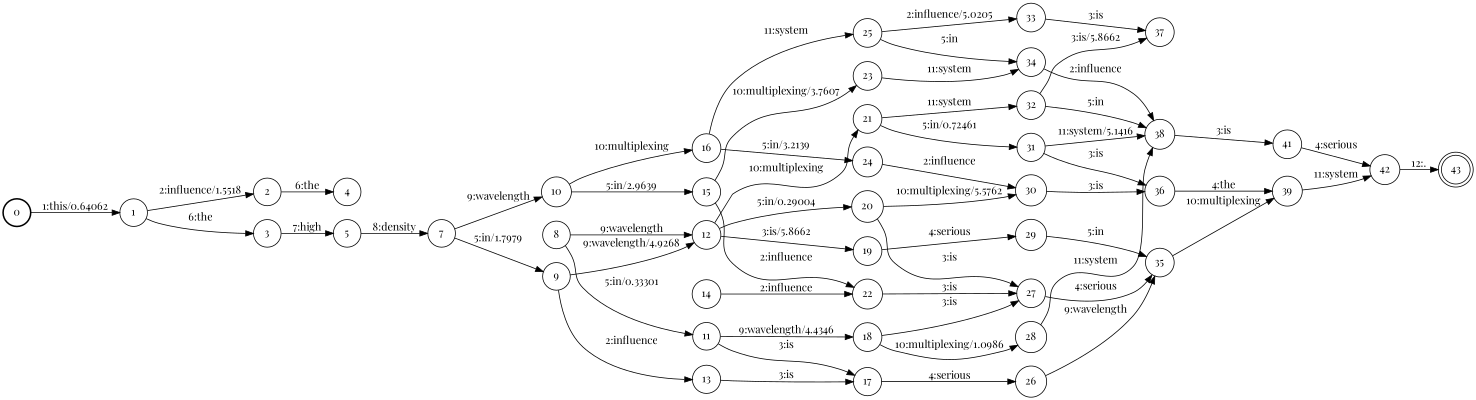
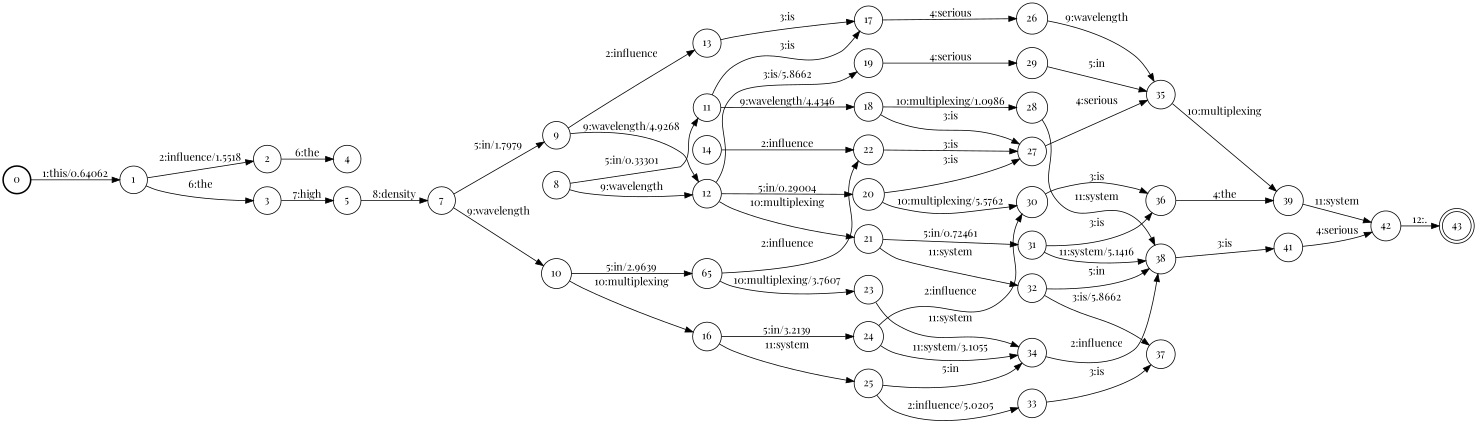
node "15": label "15" -> "65"
edge "24" -> "34": added, label "11:system/3.1055"
